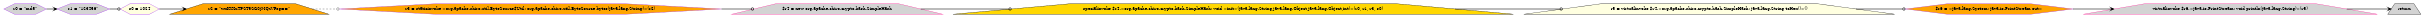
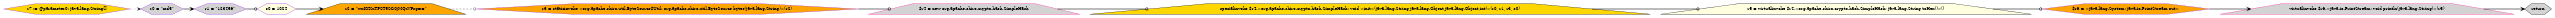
node "r7 := @parameter0: java.lang.String[]": added
node "return": shape trapezium -> hexagon
